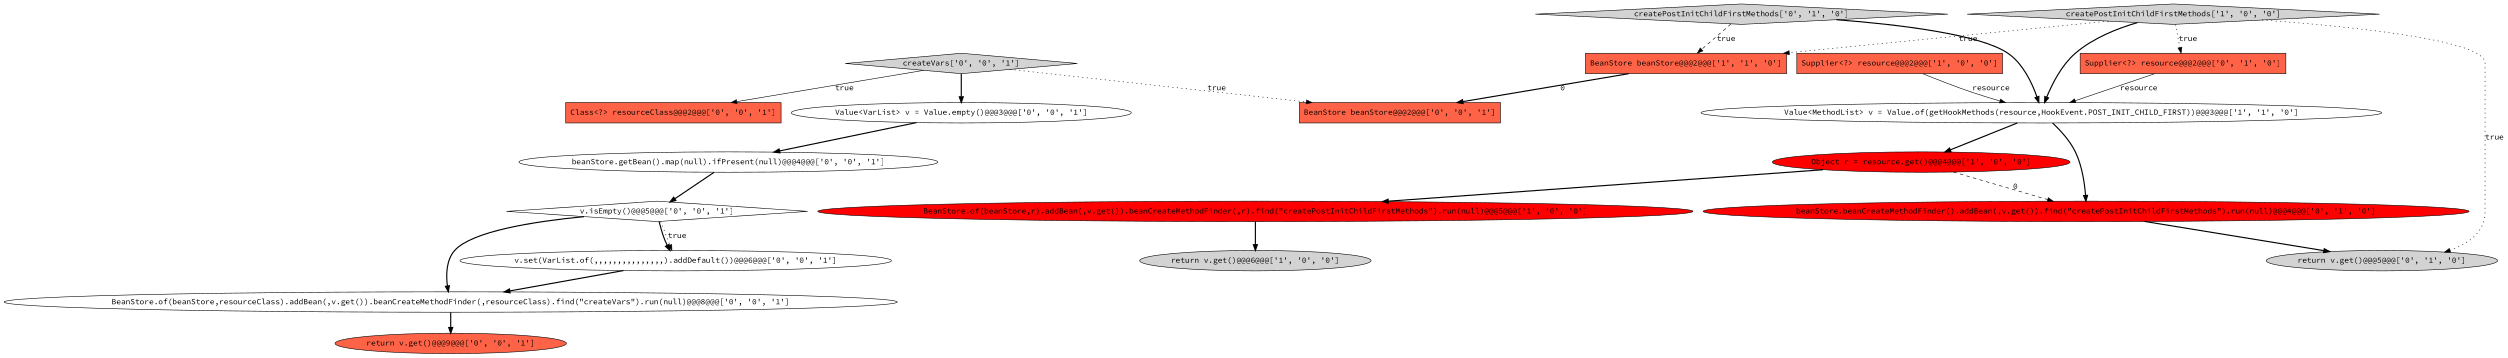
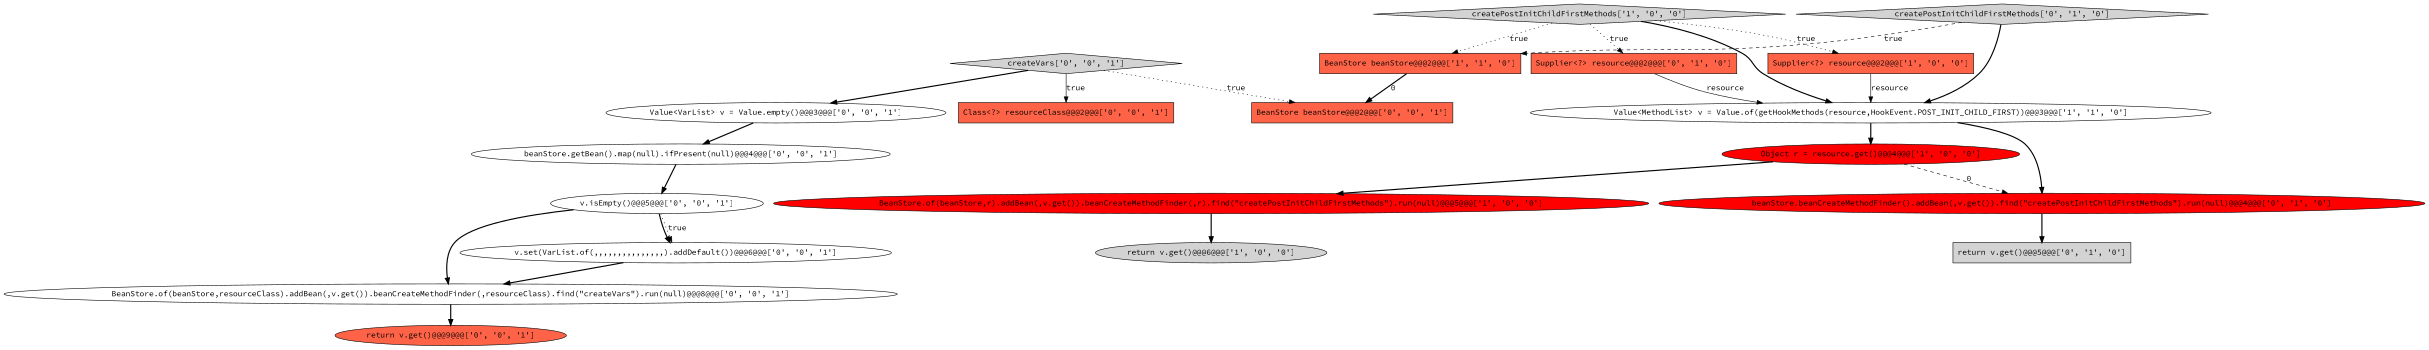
edge "createPostInitChildFirstMethods['1', '0', '0']" -> "return v.get()@@@5@@@['0', '1', '0']": now "createPostInitChildFirstMethods['1', '0', '0']" -> "Supplier<?> resource@@@2@@@['1', '0', '0']"
node "v.isEmpty()@@@5@@@['0', '0', '1']": shape diamond -> ellipse
node "return v.get()@@@5@@@['0', '1', '0']": shape ellipse -> box
